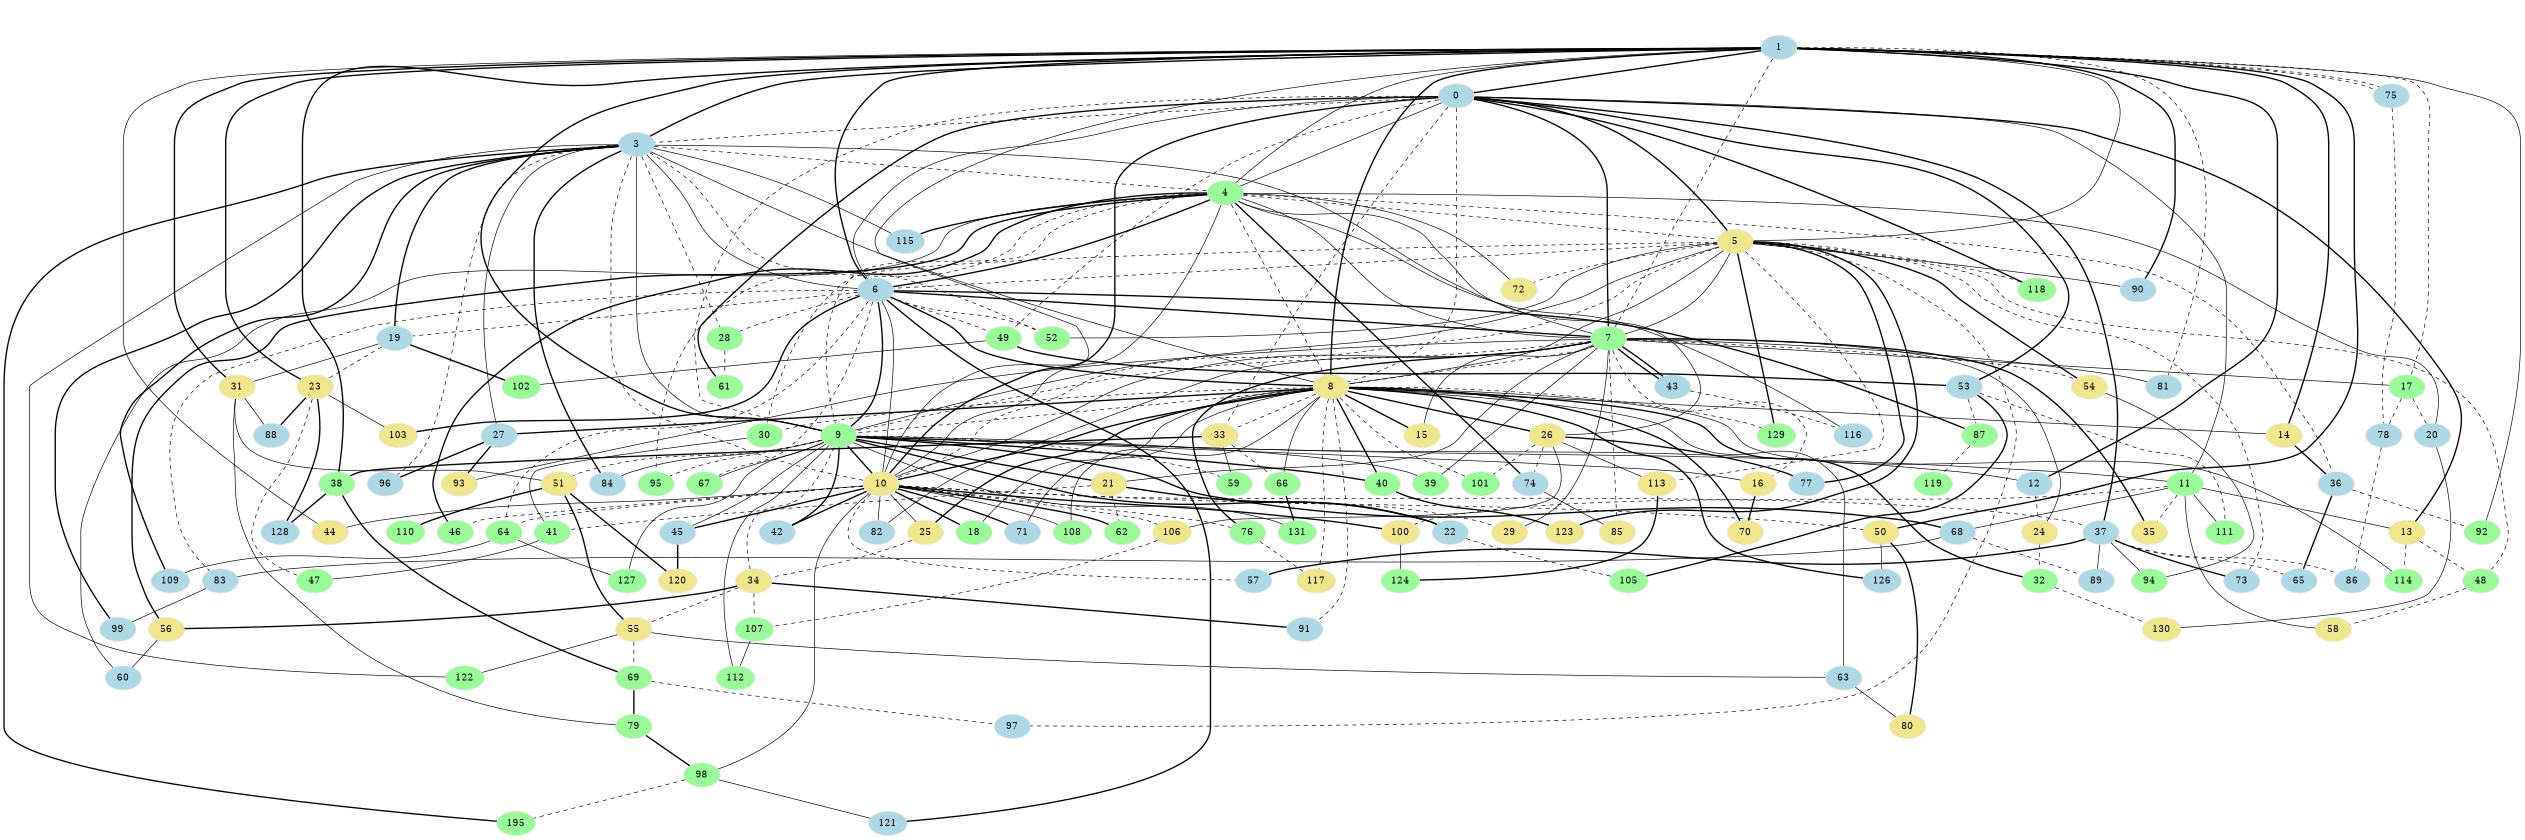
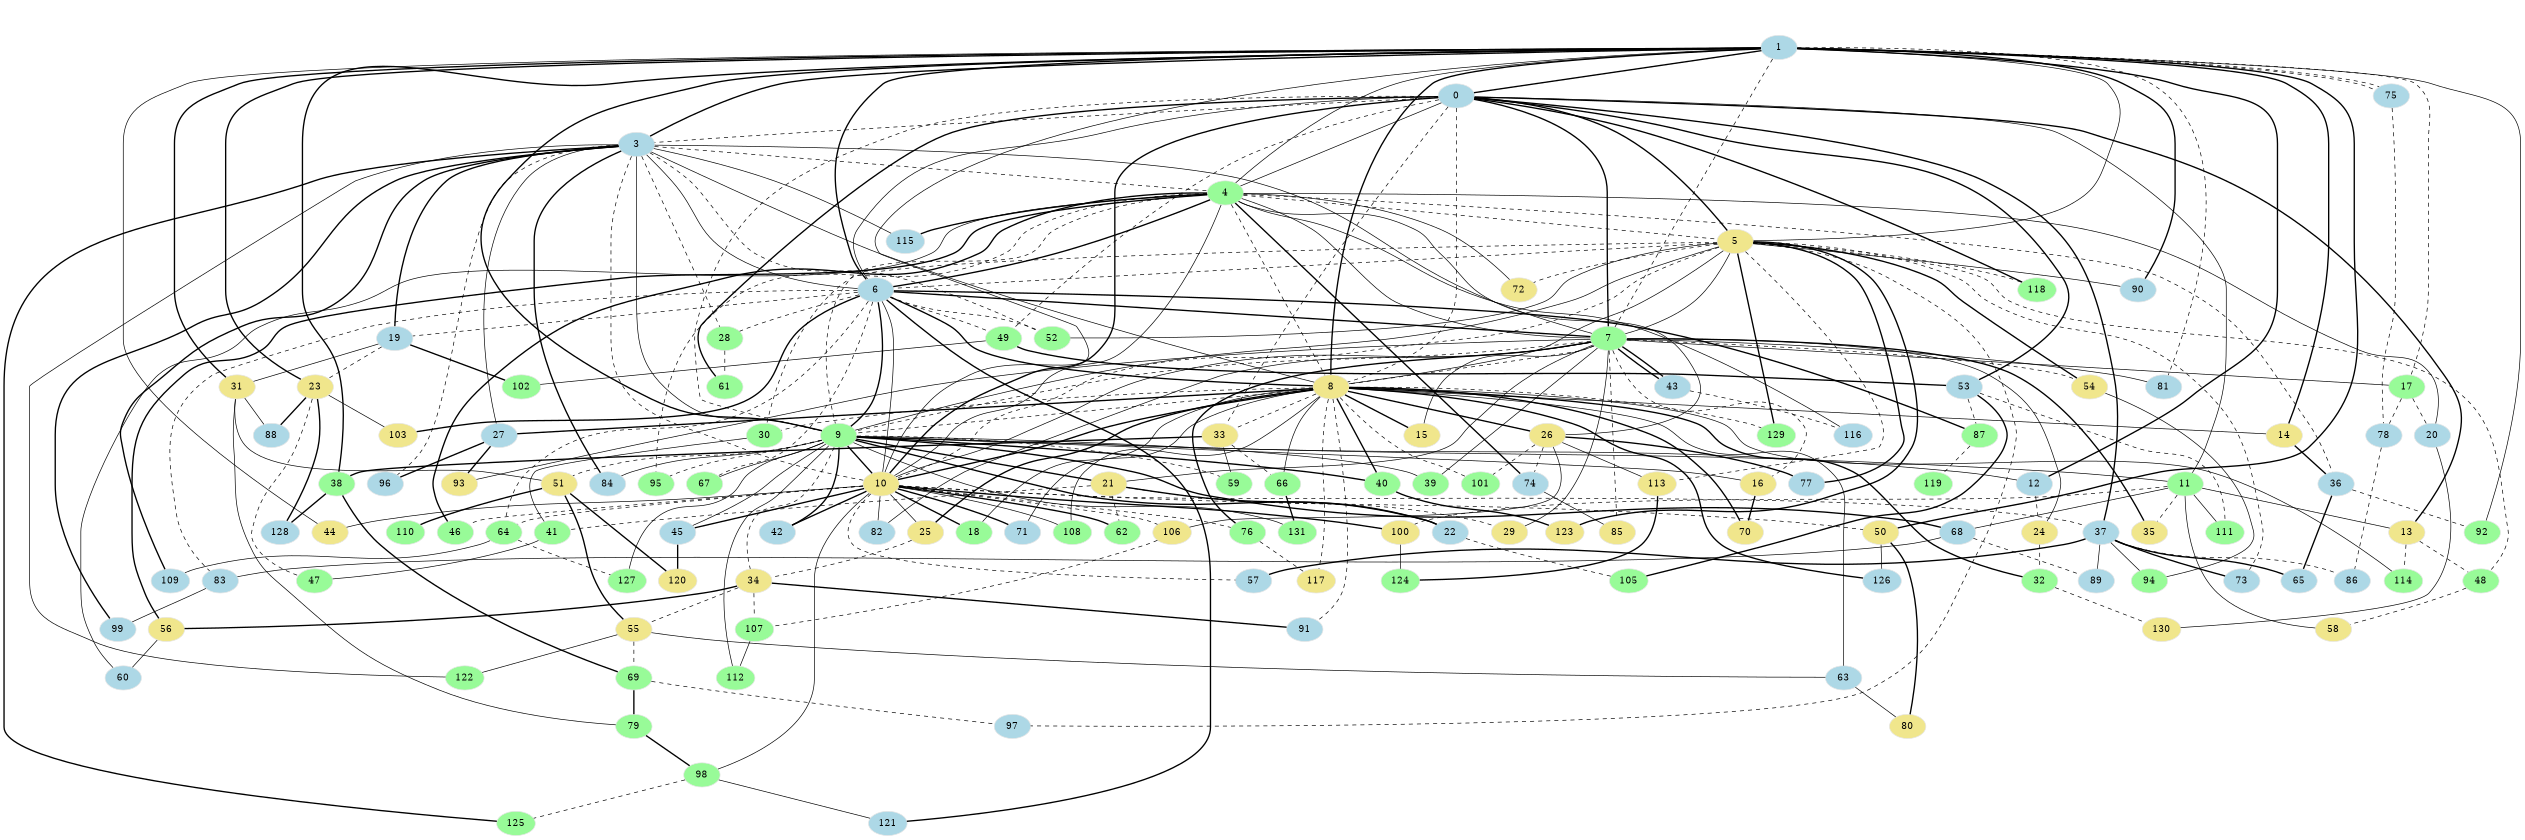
edge "64" -- "127": style solid -> dashed
edge "37" -- "65": style dashed -> bold
node "195": label "195" -> "125"
